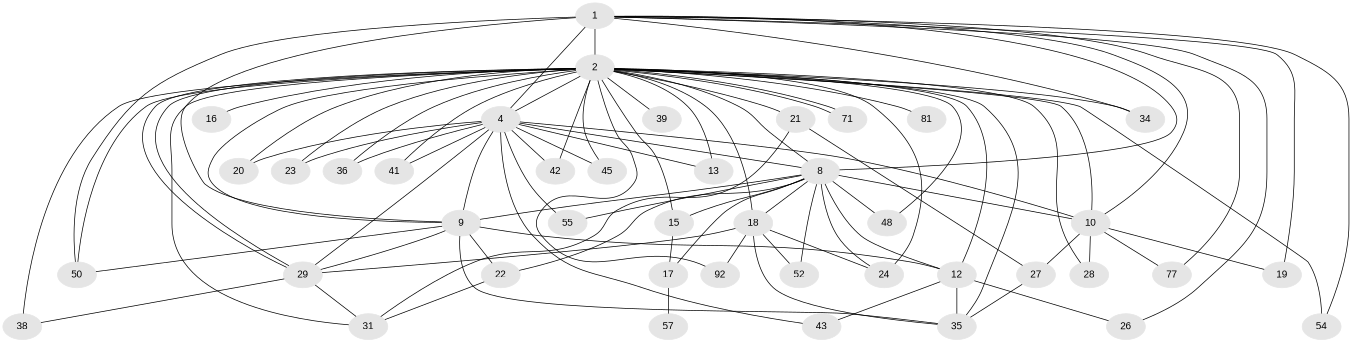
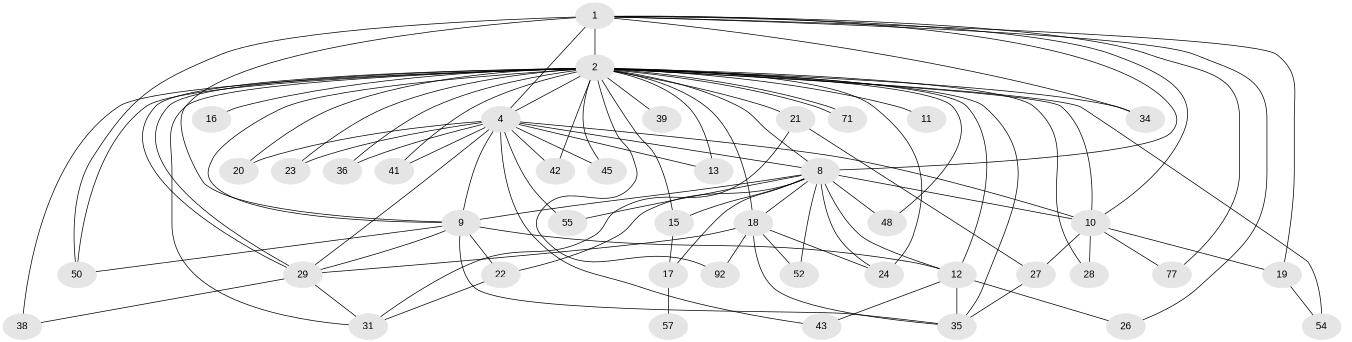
edge "1" -- "54": now "19" -- "54"
node "81": label "81" -> "11"
